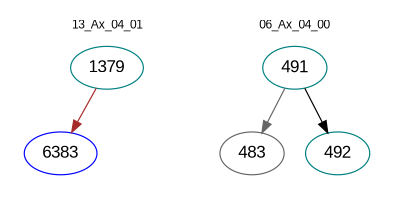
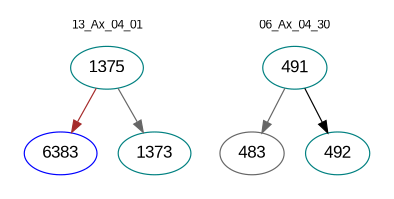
cluster "06_Ax_04_00": label "06_Ax_04_00" -> "06_Ax_04_30"
node "1379": label "1379" -> "1375"
node "1373": added
